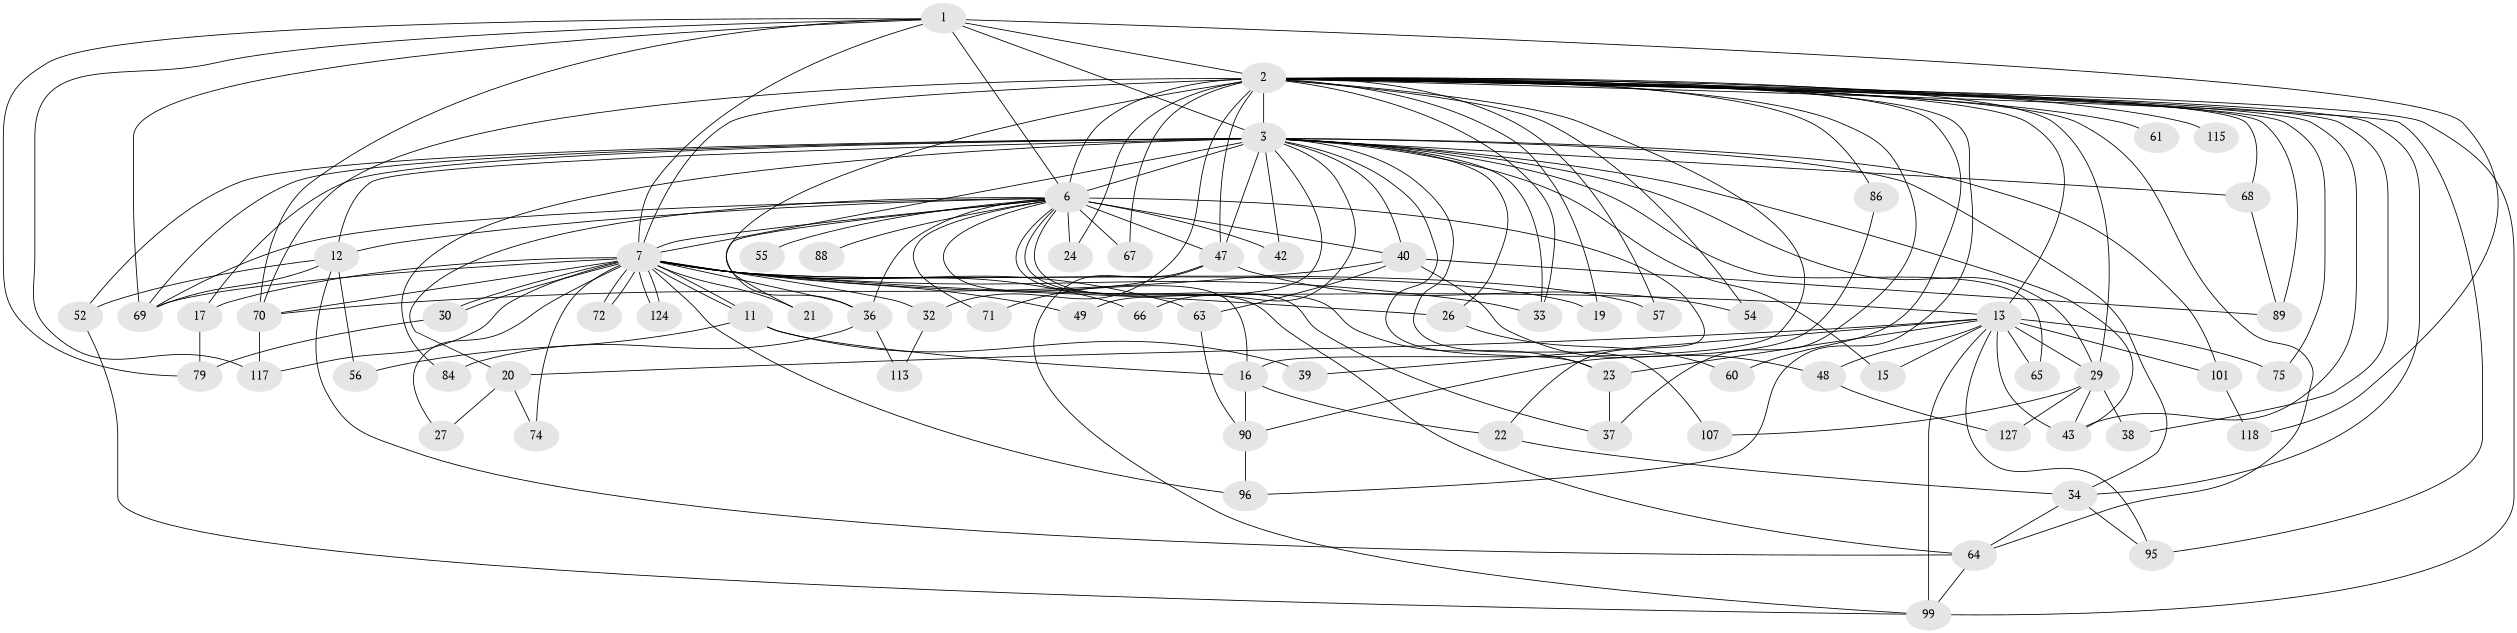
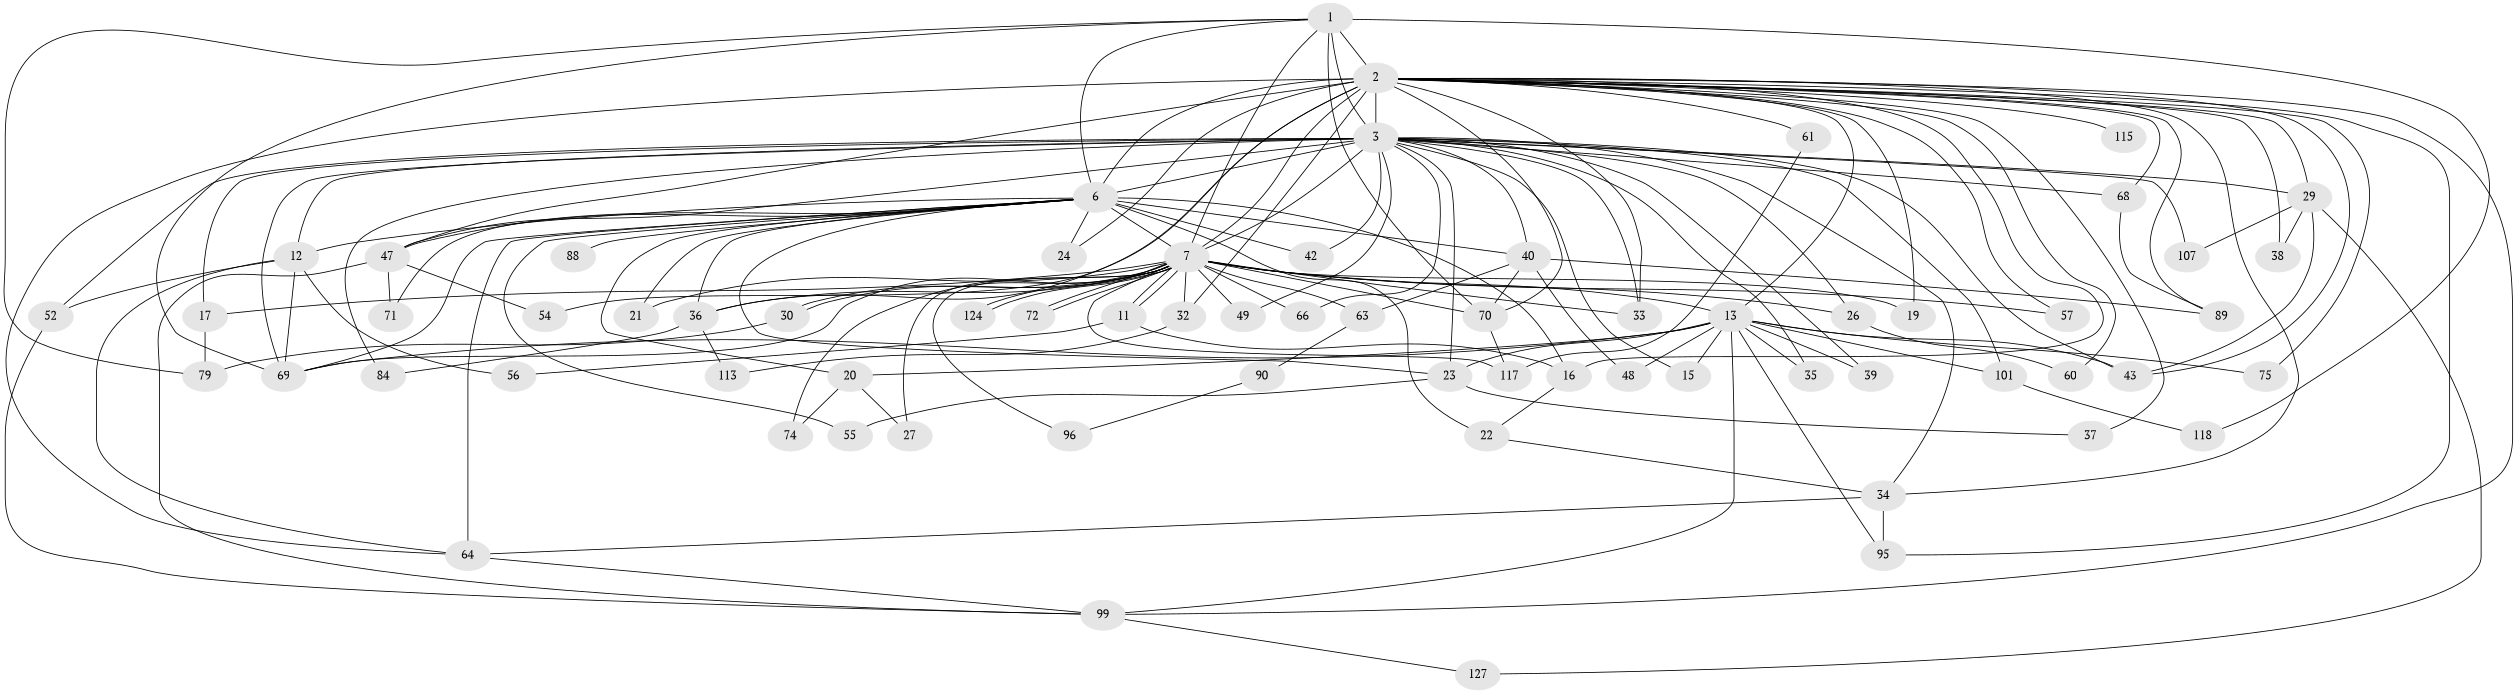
edge "1" -- "117": now "61" -- "117"
node "86": removed
edge "2" -- "96": removed
node "67": removed
edge "6" -- "37": removed
edge "11" -- "39": now "3" -- "39"
edge "13" -- "29": now "13" -- "69"
node "65": label "65" -> "35"
edge "23" -- "55": added
edge "16" -- "90": removed
edge "48" -- "127": now "99" -- "127"
